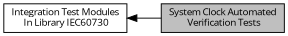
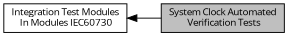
node "Integration Test Modules In Library IEC60730": label "Integration Test Modules In Library IEC60730" -> "Integration Test Modules In Modules IEC60730"
